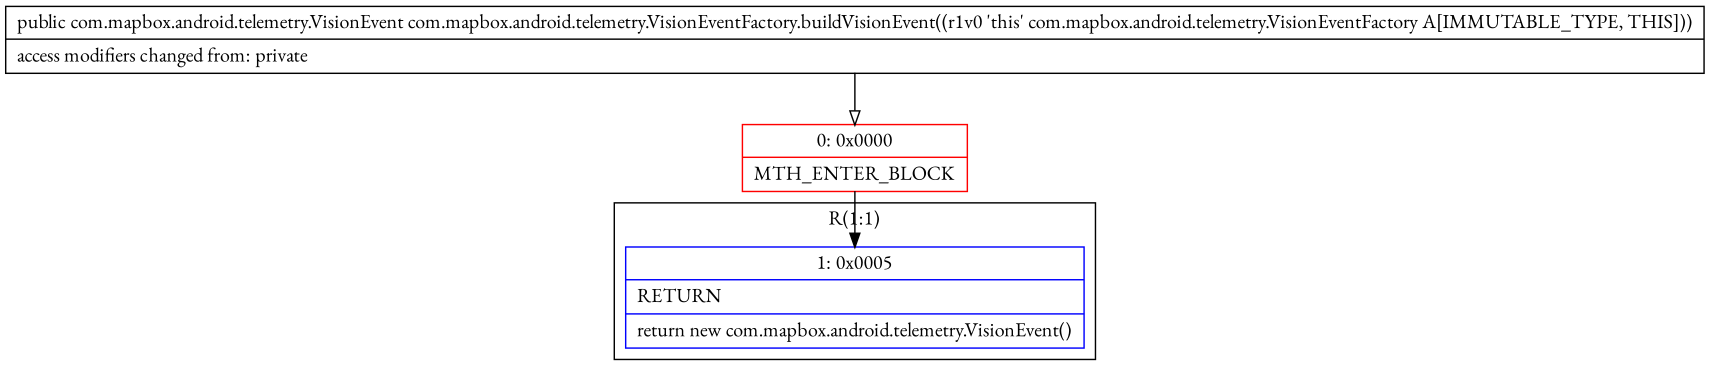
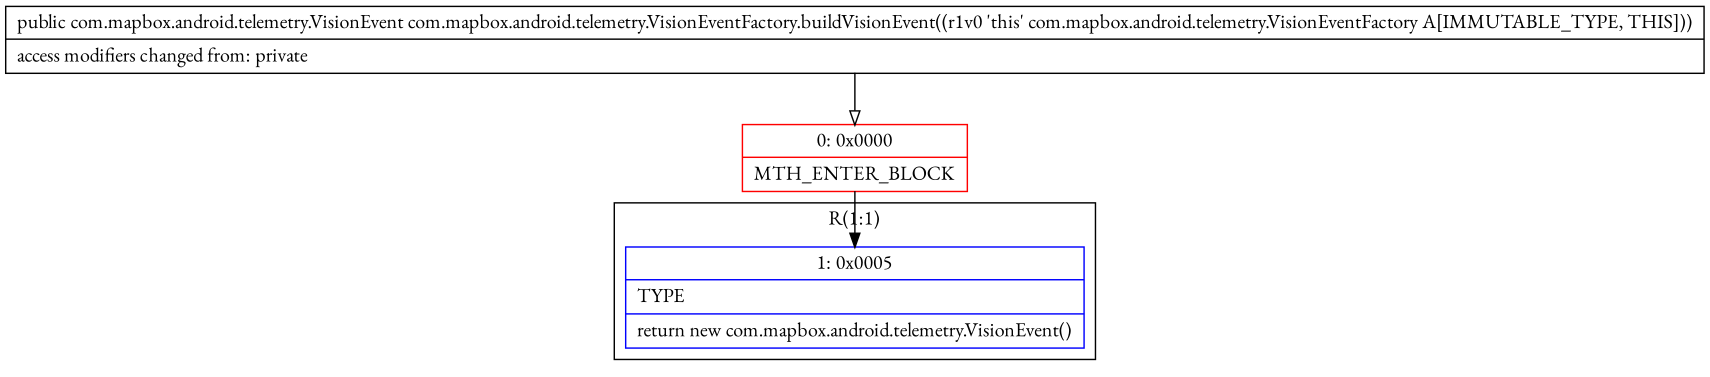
node "1: 0x0005": text "RETURN" -> "TYPE"
